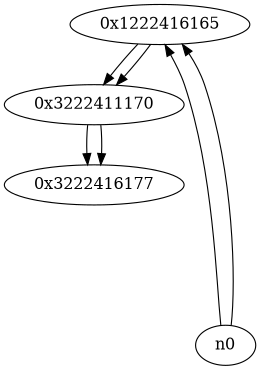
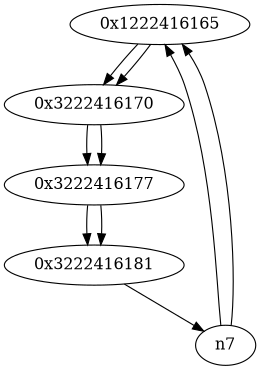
node "0x3222411170": label "0x3222411170" -> "0x3222416170"
node "0x3222416181": added
node "n0": label "n0" -> "n7"
